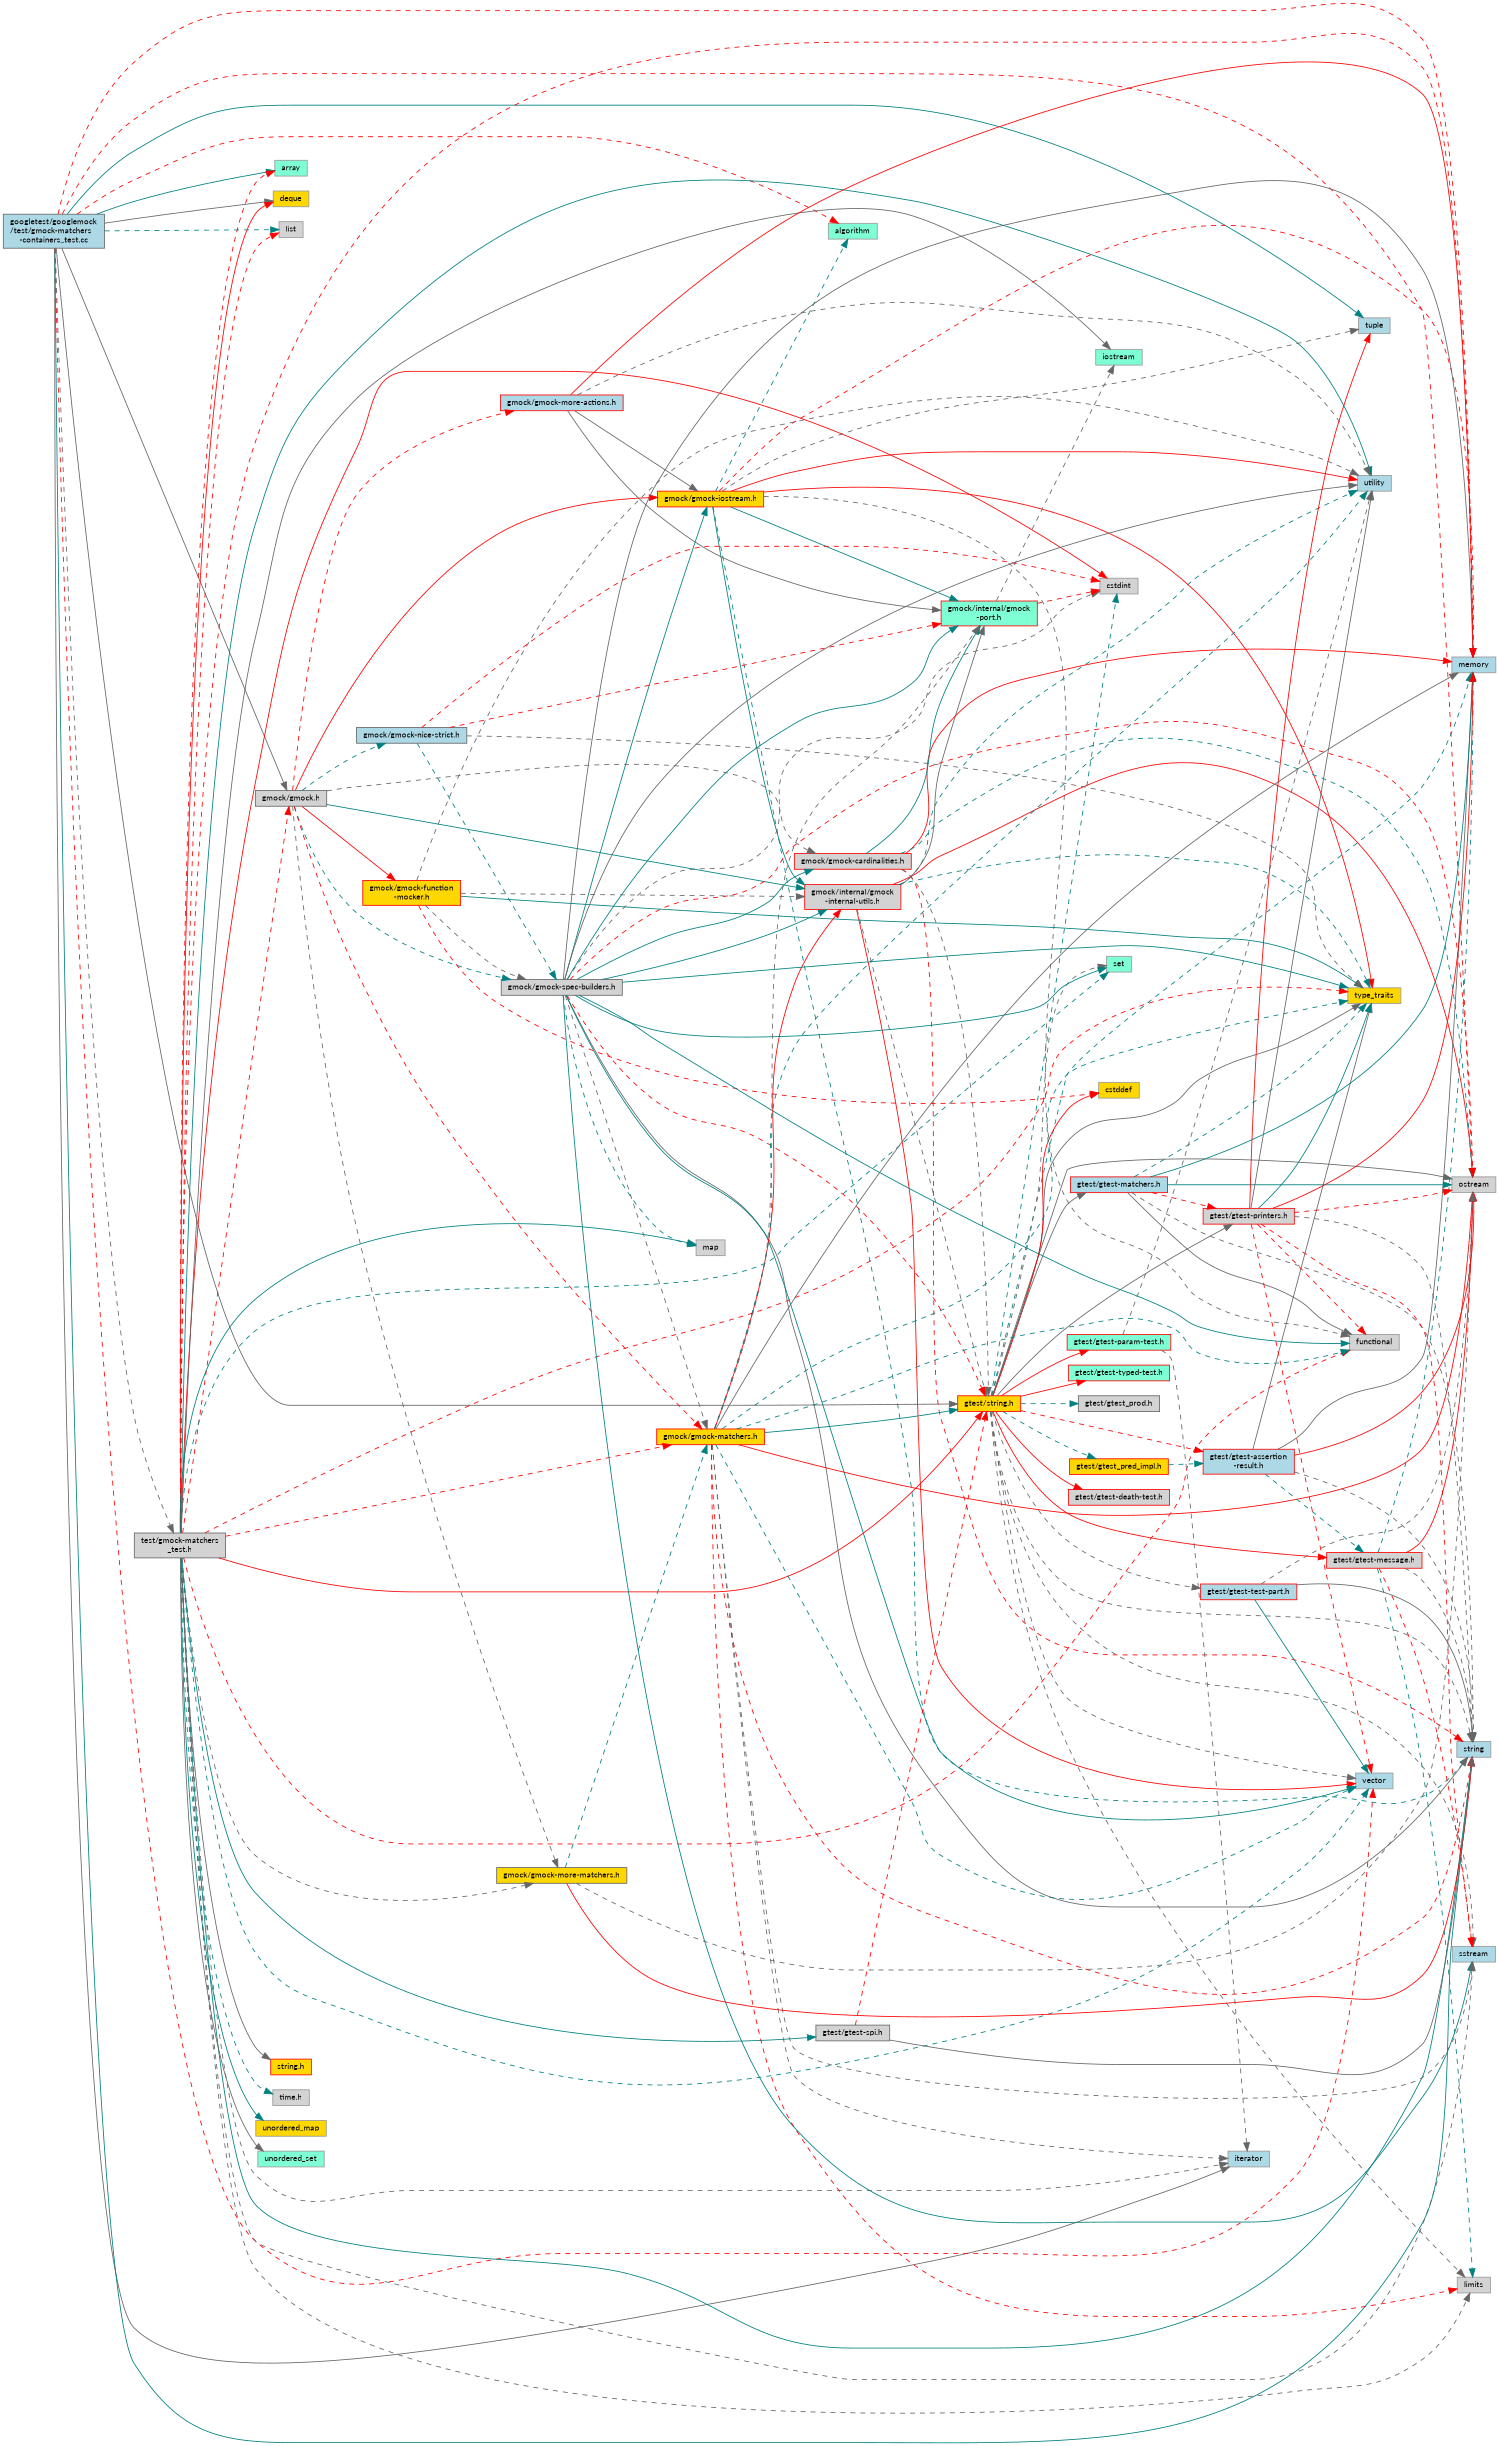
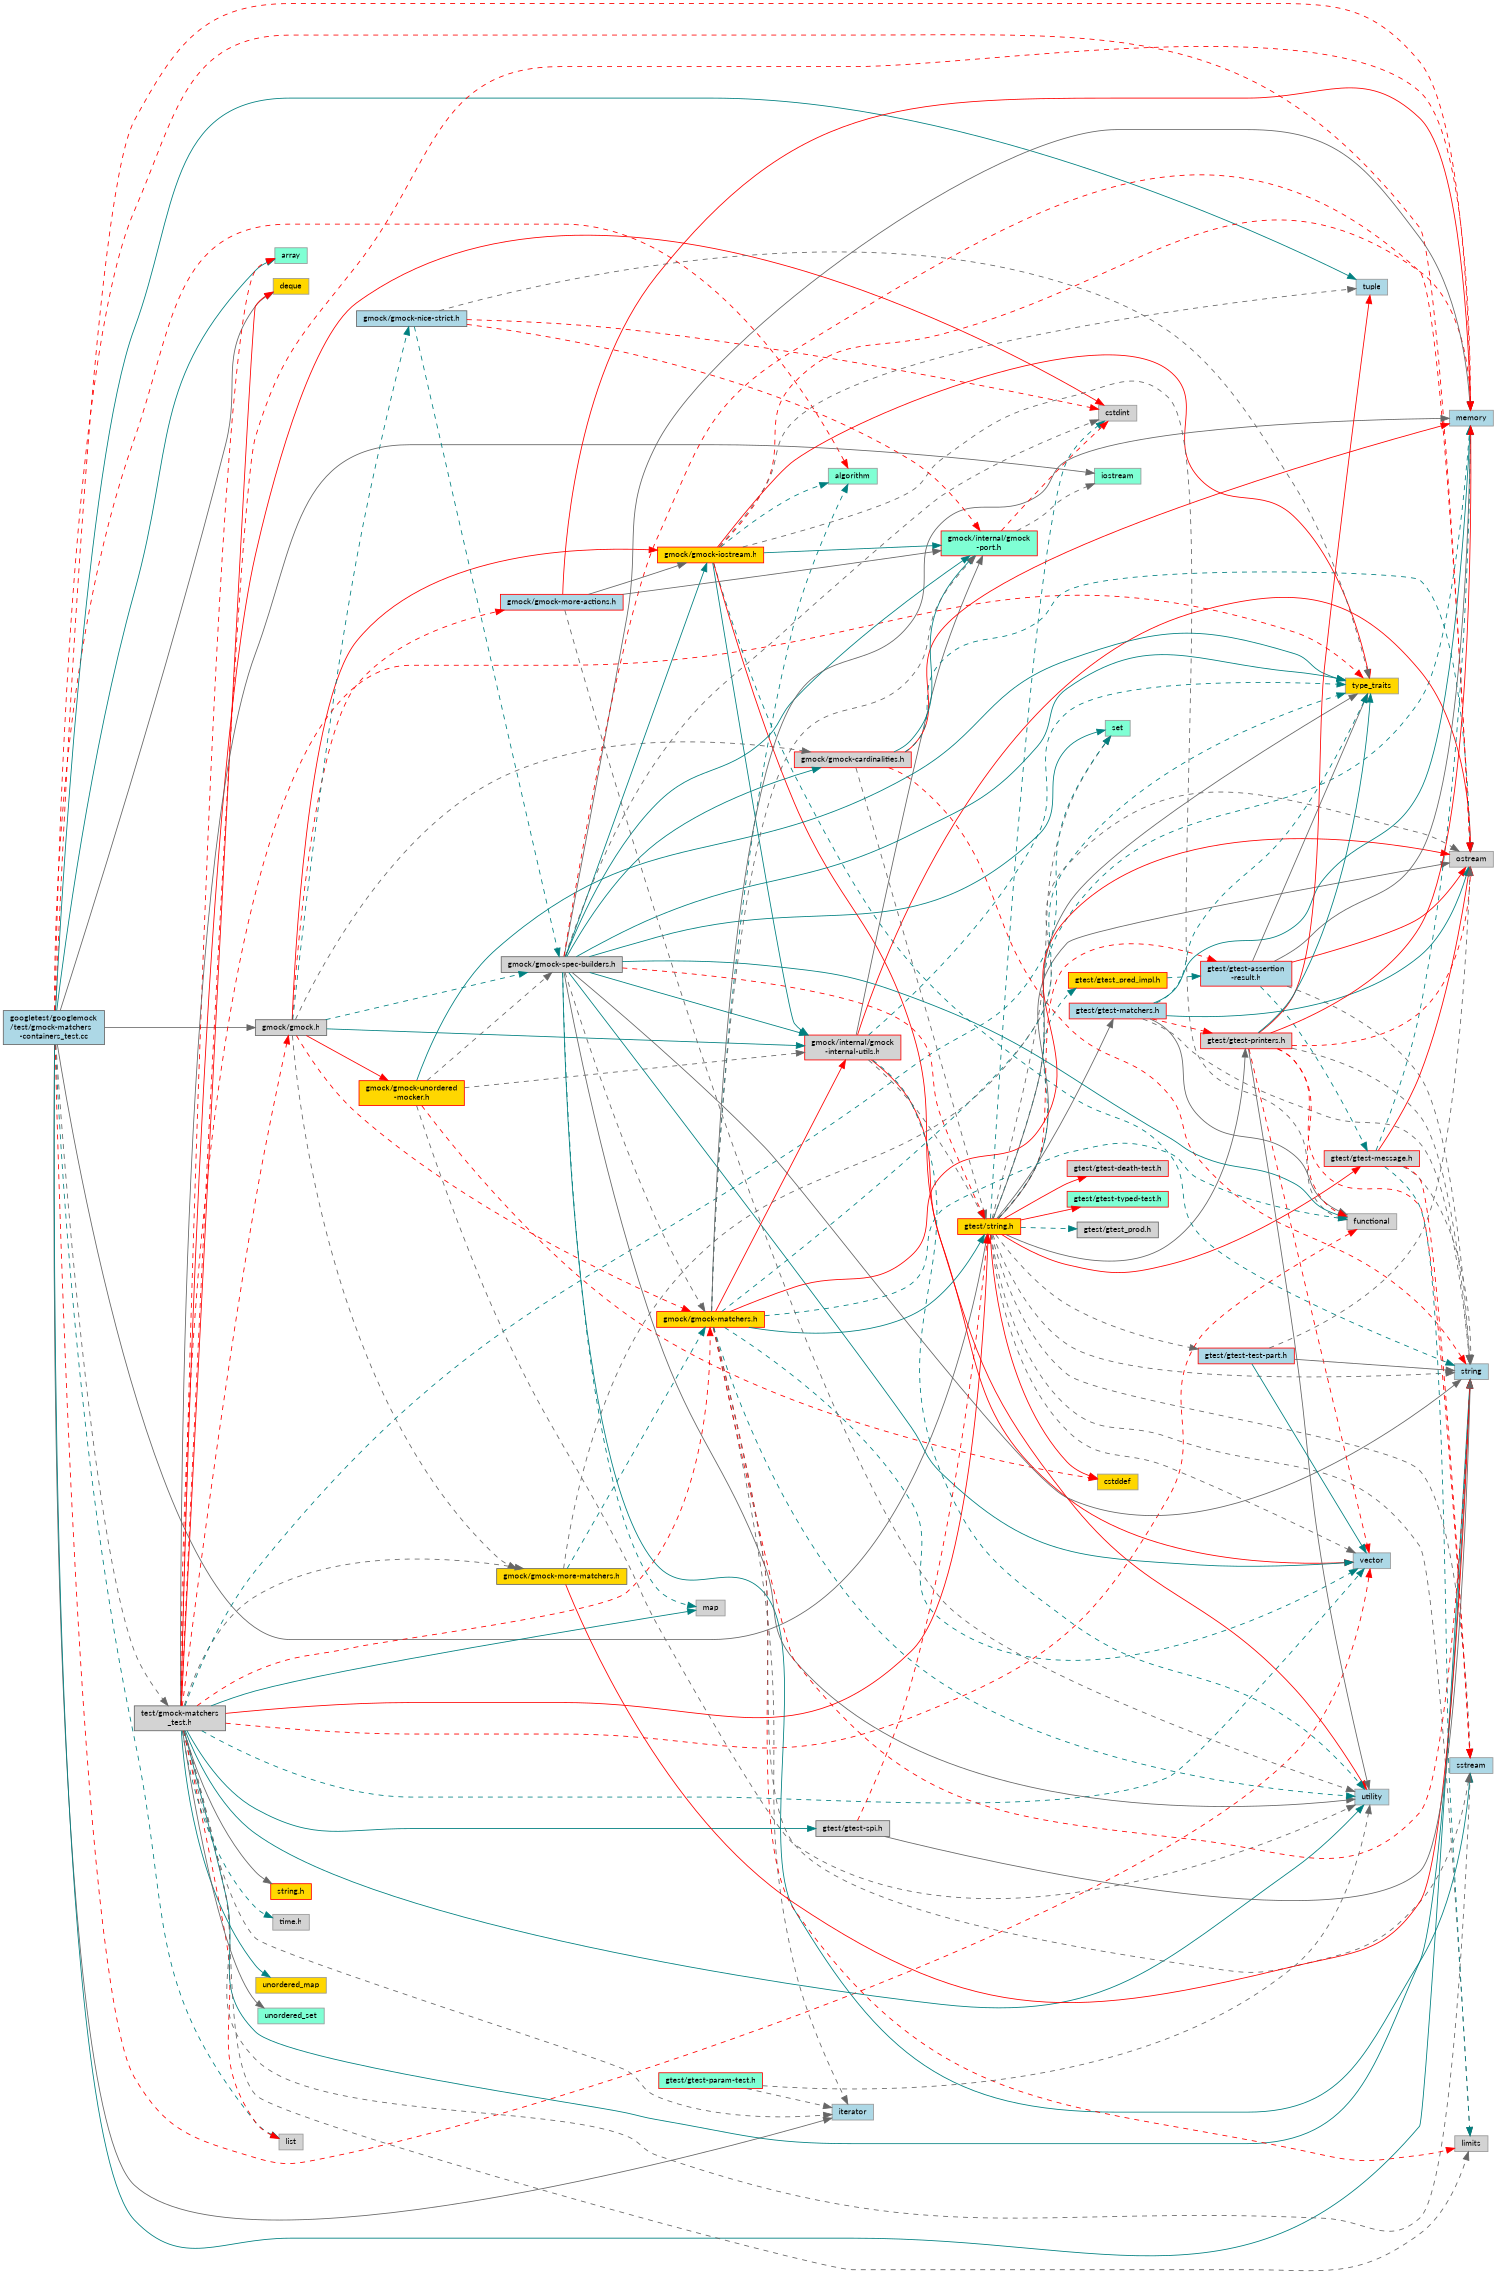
edge "gmock/gmock-matchers.h" -> "algorithm": added
node "gmock/gmock-function -mocker.h": label "gmock/gmock-function -mocker.h" -> "gmock/gmock-unordered -mocker.h"
edge "gtest/string.h" -> "gtest/gtest-param-test.h": removed
